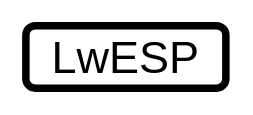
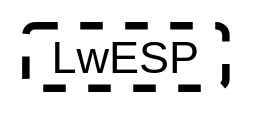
node "LwESP": style solid -> dashed
